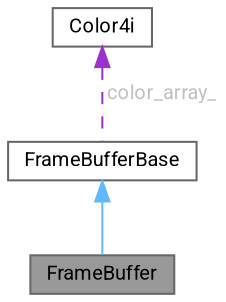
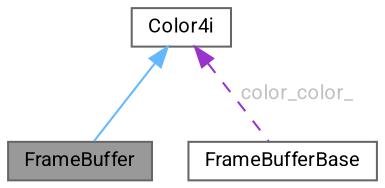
edge "FrameBufferBase" -> "Color4i": label " color_array_" -> " color_color_"
edge "FrameBuffer" -> "FrameBufferBase": now "FrameBuffer" -> "Color4i"
